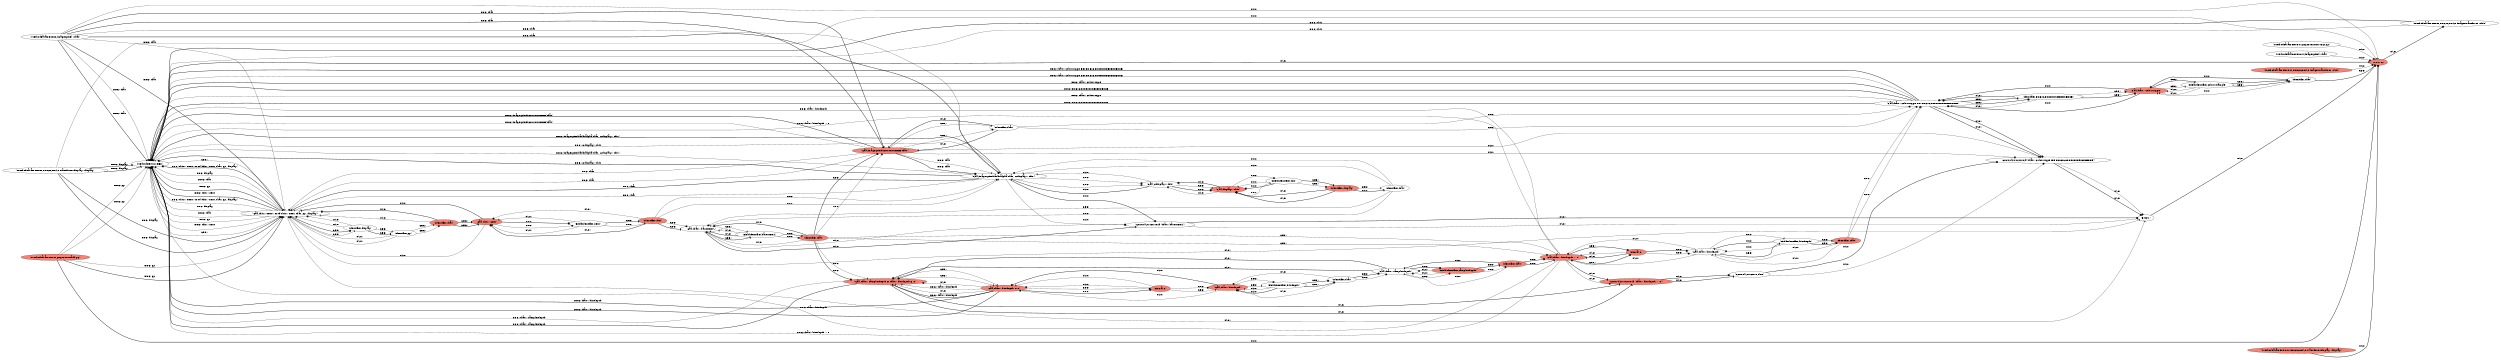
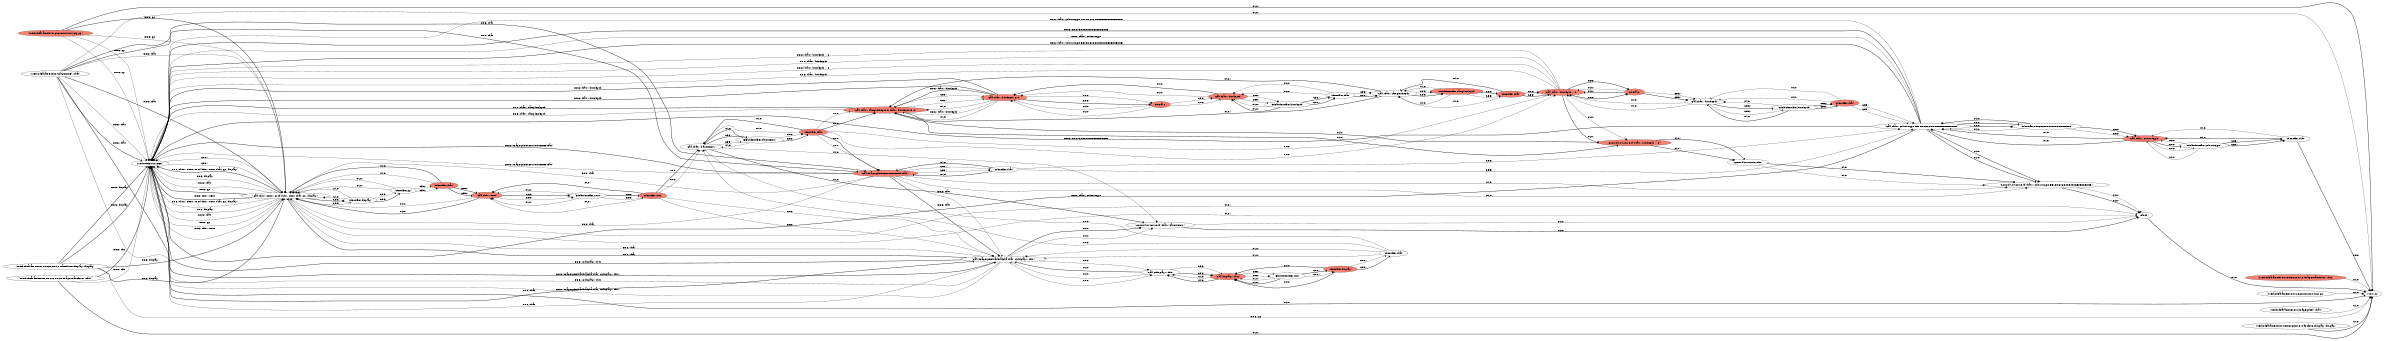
edge "(MethodParameterIn,PNG_CONST transform_display *display)" -> "1000102": label "AST: " -> "DDG: pp"
edge "1000102" -> "(MethodParameterIn,PNG_CONST image_transform *this)": reversed
node "1000102": fillcolor salmon -> white
node "(FieldIdentifier,colour_sample)": label "(FieldIdentifier,colour_sample)" -> "(FieldIdentifier,colour_type)"
node "(MethodParameterIn,png_const_add pp)": label "(MethodParameterIn,png_const_add pp)" -> "(MethodParameterIn,png_const_structp pp)"
node "(MethodParameterOut,PNG_CONST transform_display *display)": fillcolor salmon -> white
